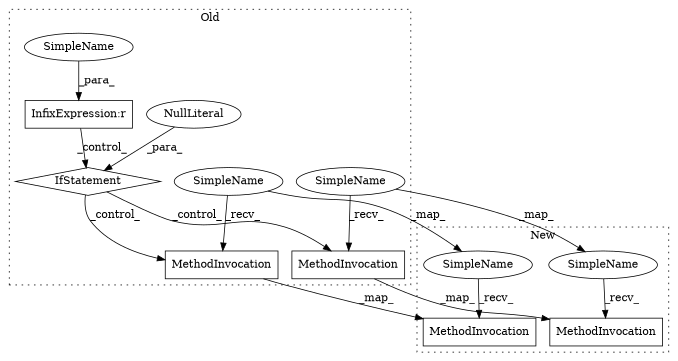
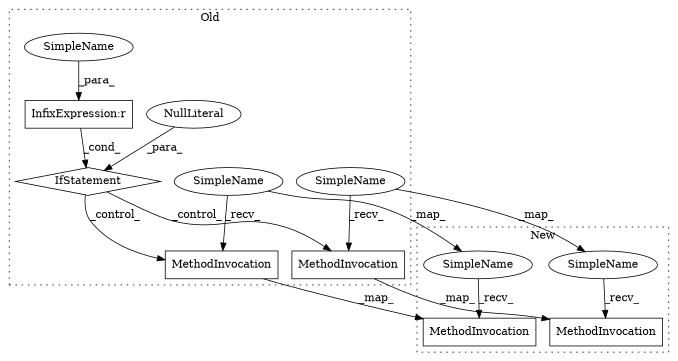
edge "InfixExpression:r" -> "IfStatement": label "_control_" -> "_cond_"
